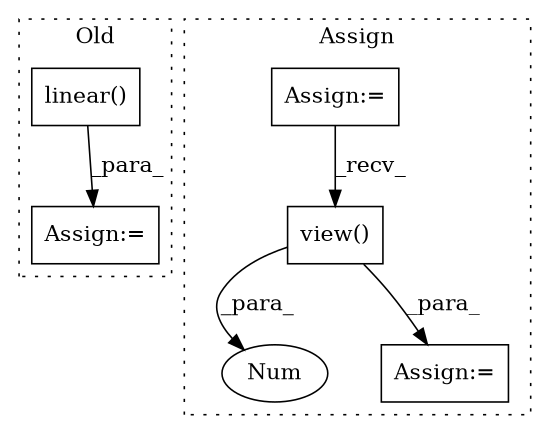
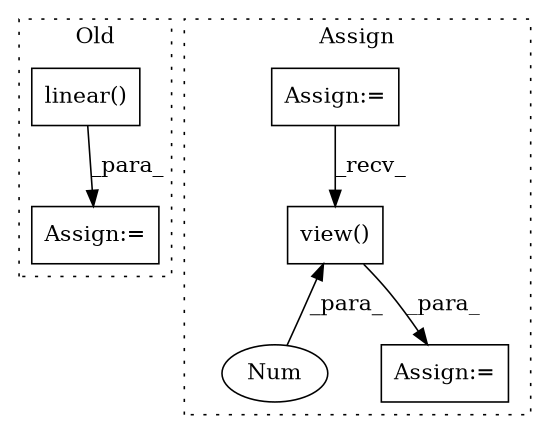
edge "view()" -> "Num": reversed
